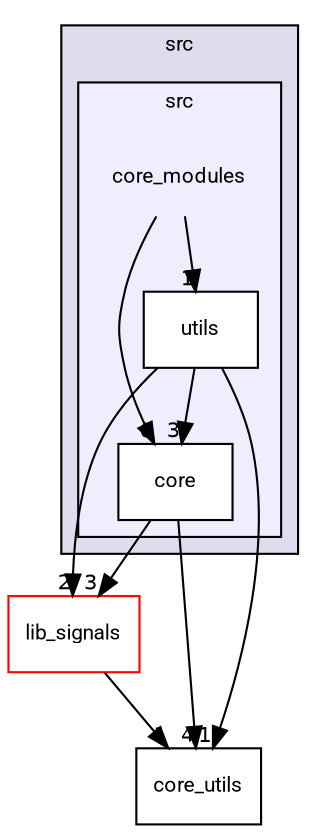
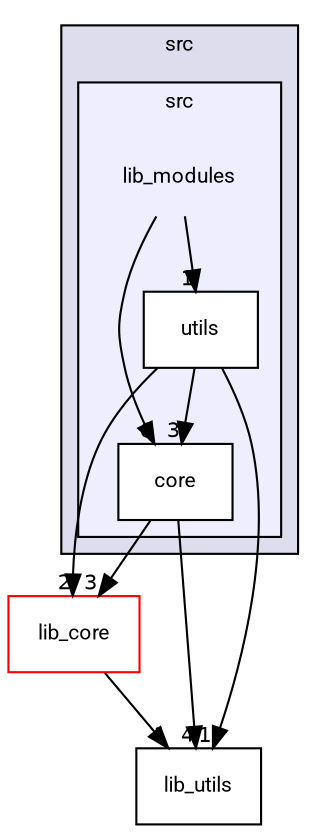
node "core_modules": label "core_modules" -> "lib_modules"
node "lib_signals": label "lib_signals" -> "lib_core"
node "core_utils": label "core_utils" -> "lib_utils"
